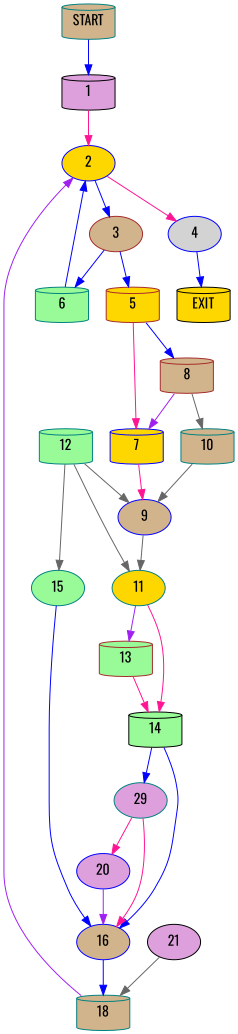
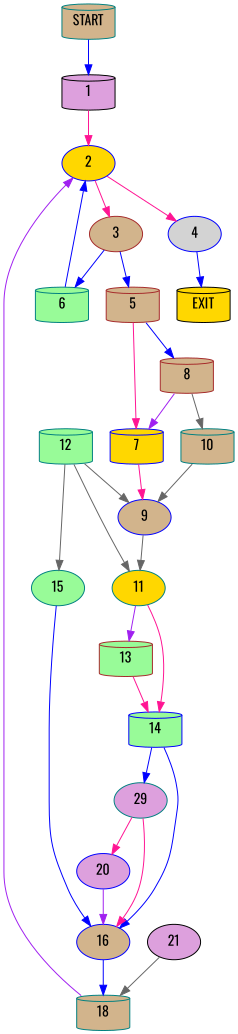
edge "2" -> "3": color blue -> deeppink
node "5": fillcolor gold -> tan
node "14": color black -> blue
